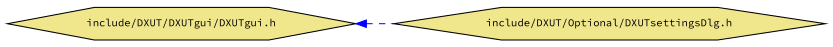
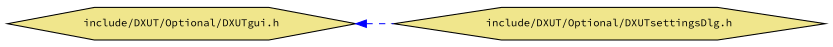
node "include/DXUT/DXUTgui/DXUTgui.h": label "include/DXUT/DXUTgui/DXUTgui.h" -> "include/DXUT/Optional/DXUTgui.h"
